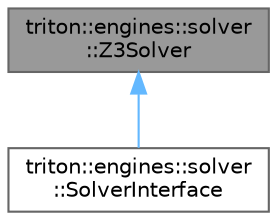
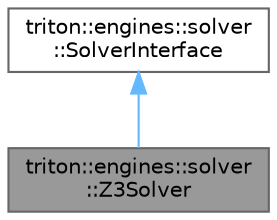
edge "triton::engines::solver ::SolverInterface" -> "triton::engines::solver ::Z3Solver": reversed
